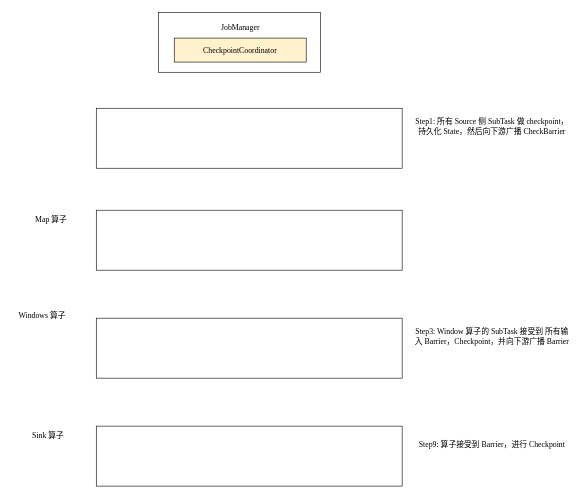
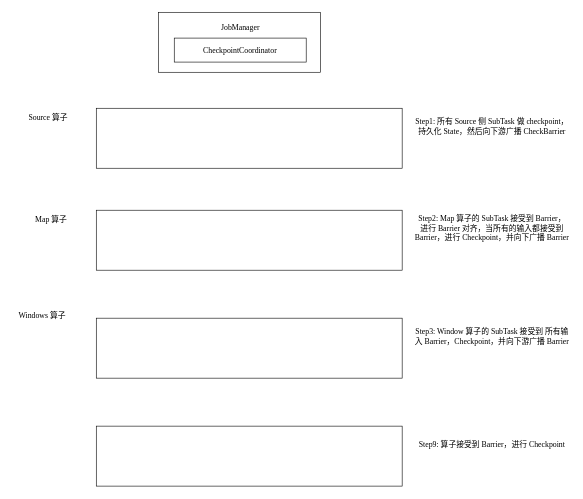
node "CheckpointCoordinator": fillcolor #fff2cc -> #ffffff
node "Source 算子": added
node "Step2: Map 算子的 SubTask 接受到 Barrier，进行 Barrier 对齐，当所有的输入都接受到 Barrier，进行 Checkpoint，并向下广播 Barrier": added
node "Sink 算子": removed
